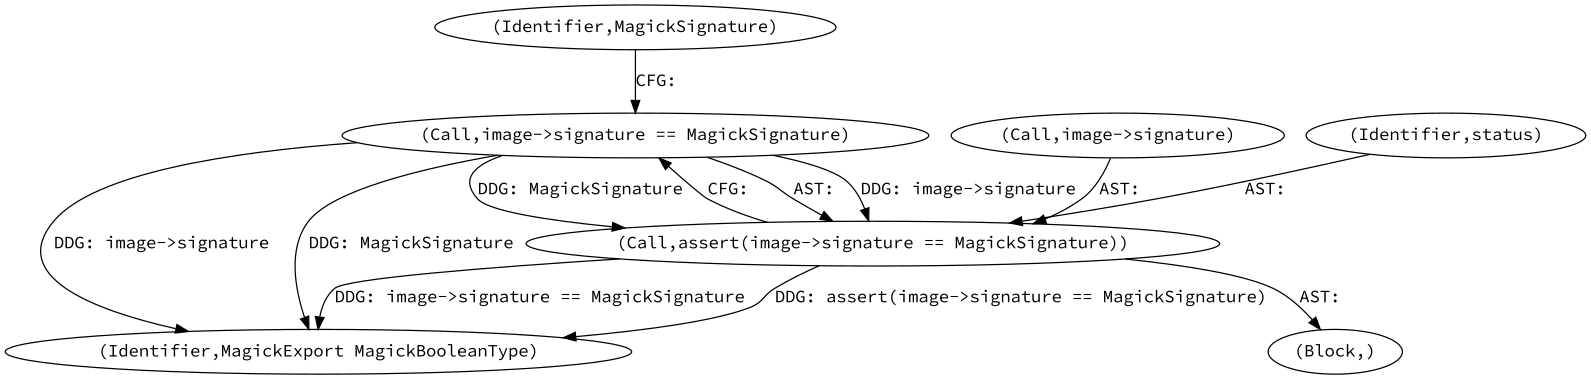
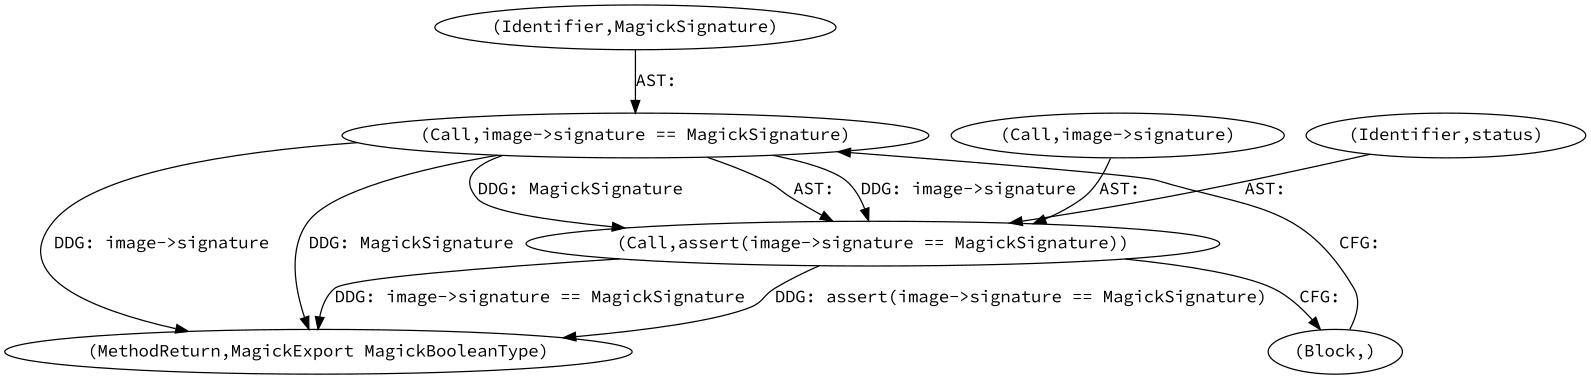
edge "(Identifier,MagickSignature)" -> "(Call,image->signature == MagickSignature)": label "CFG: " -> "AST: "
edge "(Call,assert(image->signature == MagickSignature))" -> "(Call,image->signature == MagickSignature)": now "(Block,)" -> "(Call,image->signature == MagickSignature)"
edge "(Call,assert(image->signature == MagickSignature))" -> "(Block,)": label "AST: " -> "CFG: "
node "(Identifier,MagickExport MagickBooleanType)": label "(Identifier,MagickExport MagickBooleanType)" -> "(MethodReturn,MagickExport MagickBooleanType)"
